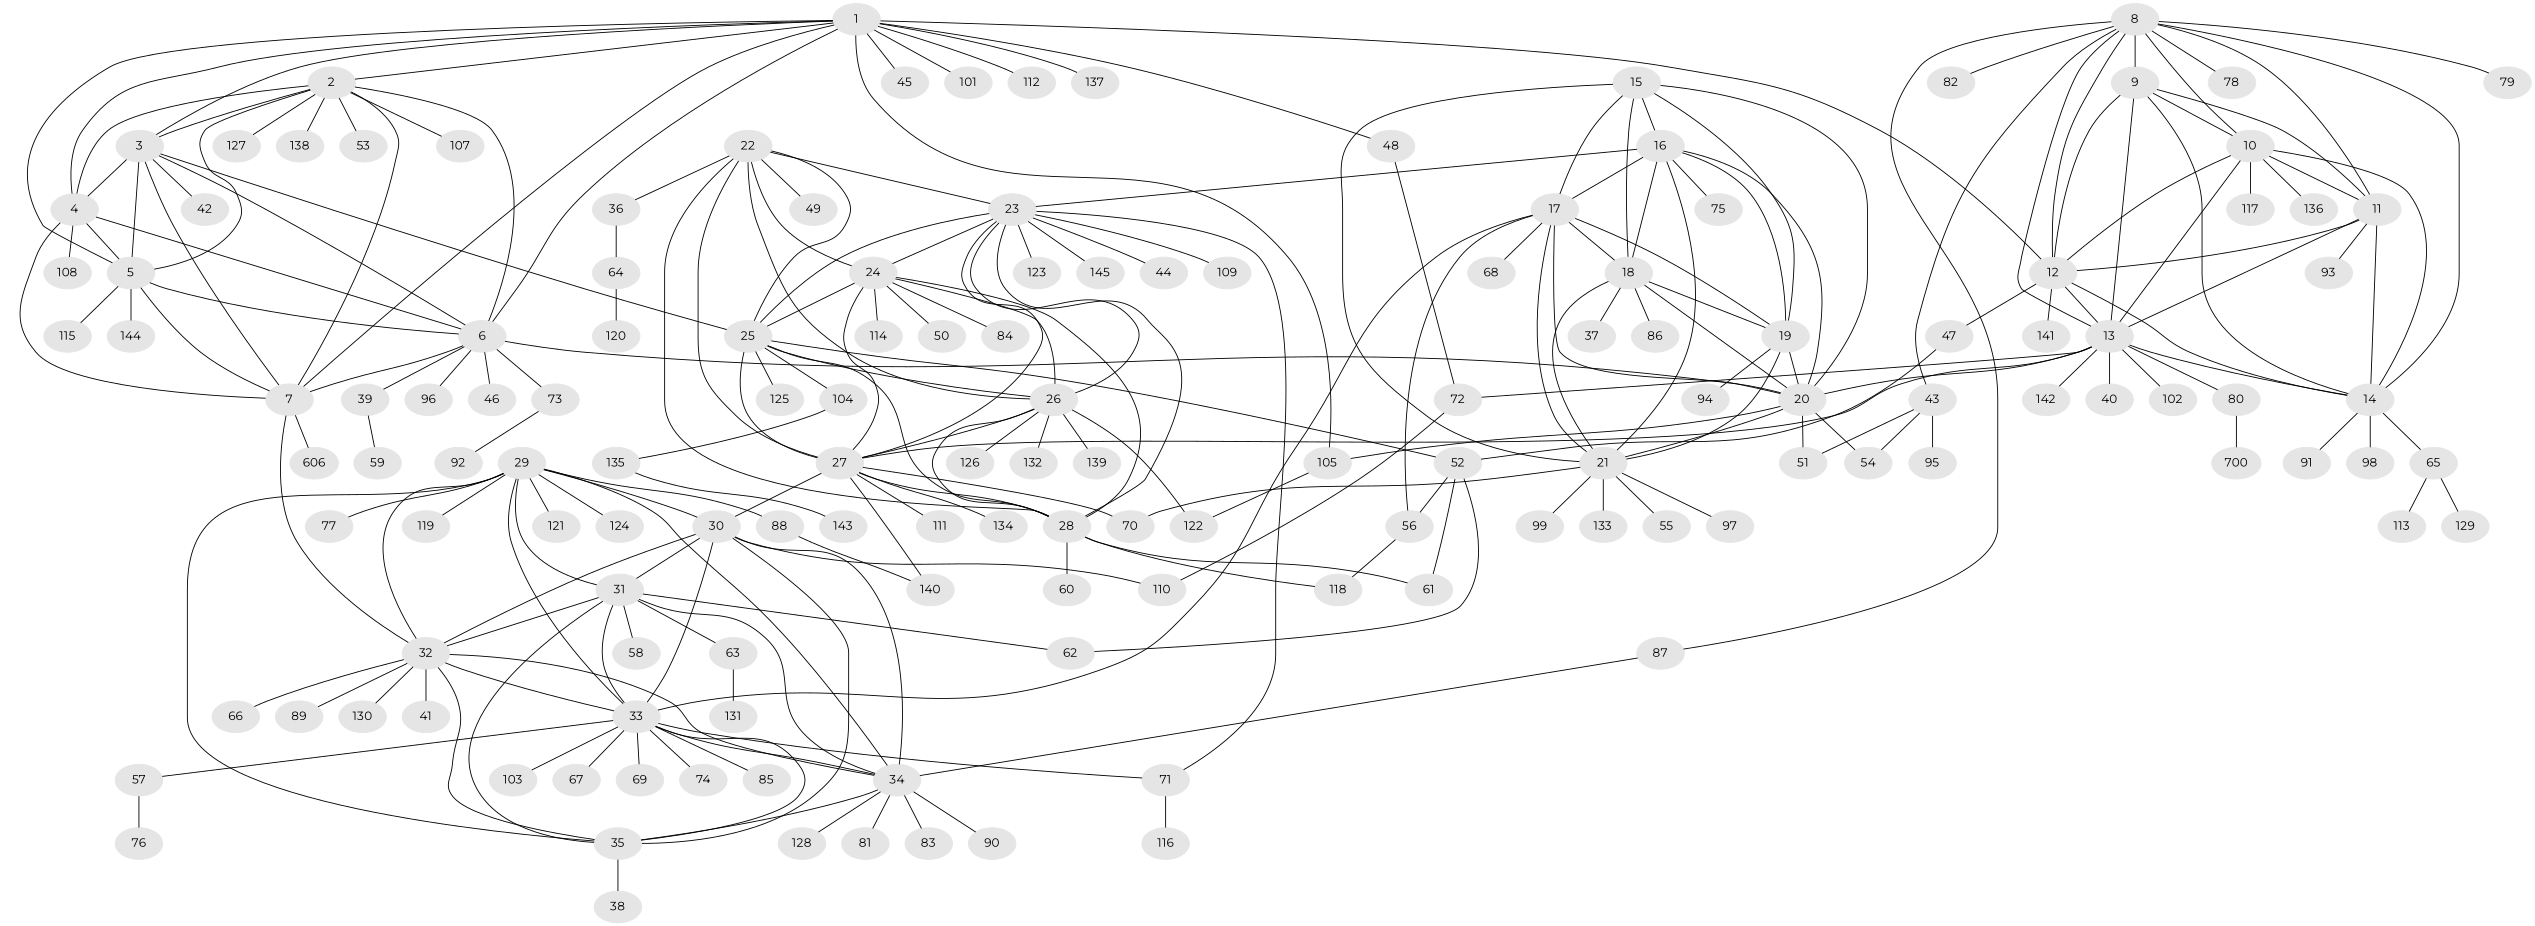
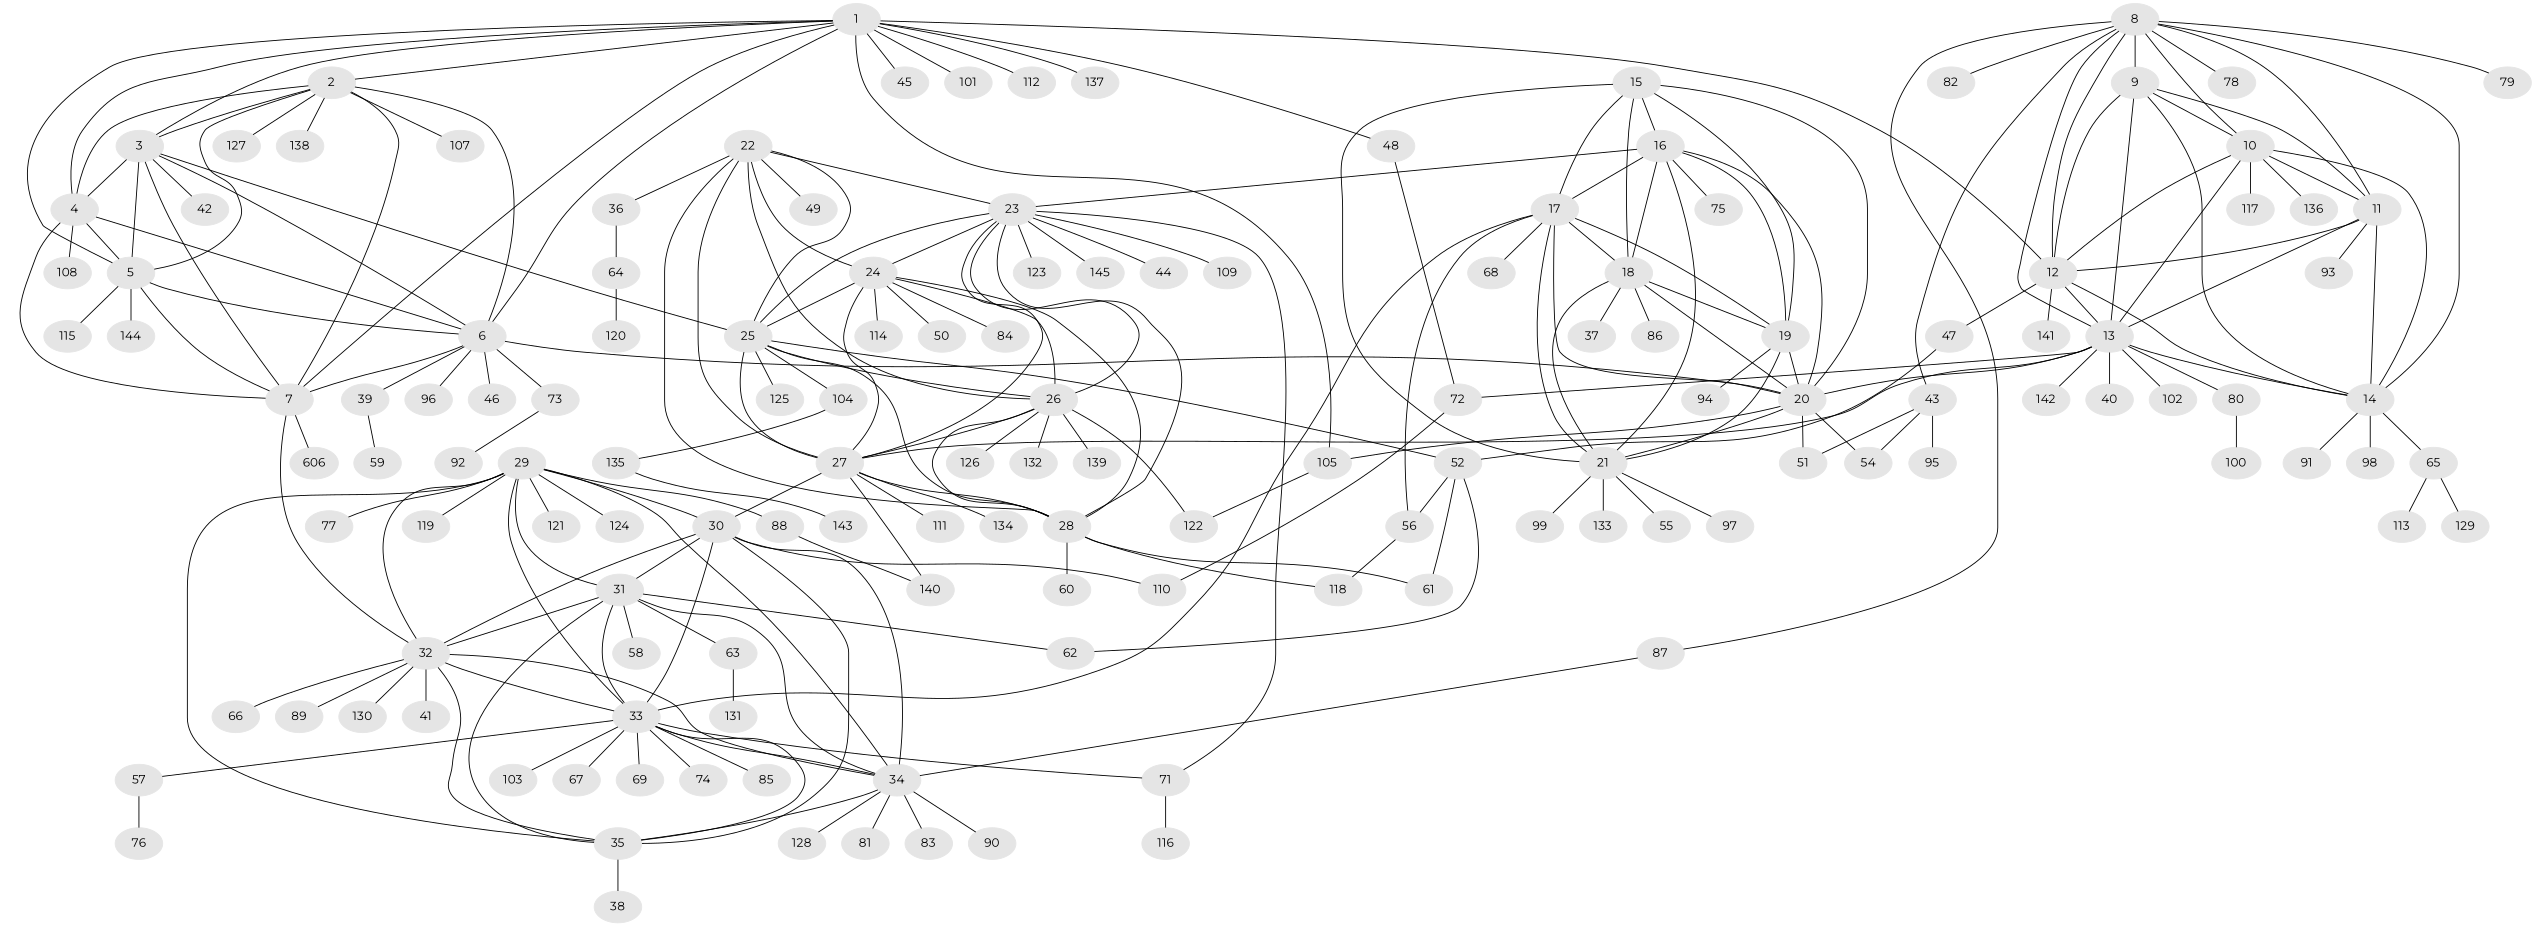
node "53": removed
node "700": label "700" -> "100"
node "70": removed
